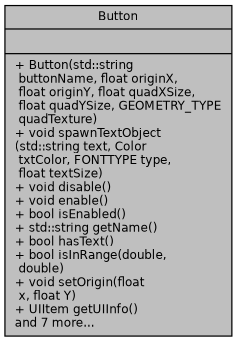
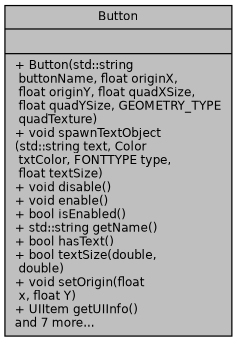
node "Button": text "+ bool isInRange(double," -> "+ bool textSize(double,"
